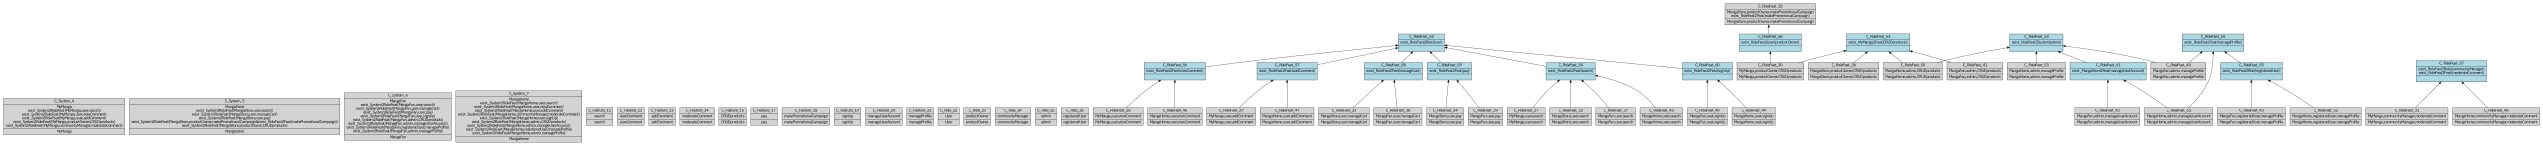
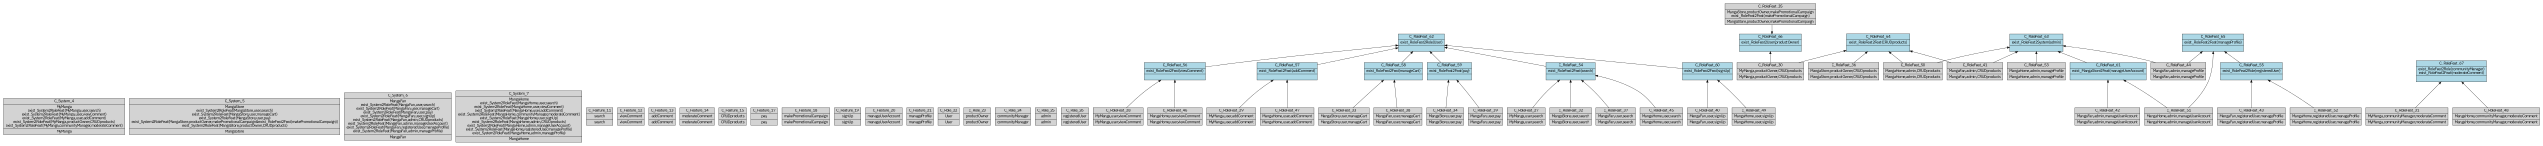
edge "C_RoleFeat_66" -> "C_RoleFeat_35": reversed
node "C_RoleFeat_64": text "exist_MyManga2Feat(CRUDproducts)" -> "exist_RoleFeat2Feat(CRUDproducts)"
edge "C_RoleFeat_41" -> "C_RoleFeat_63": added
